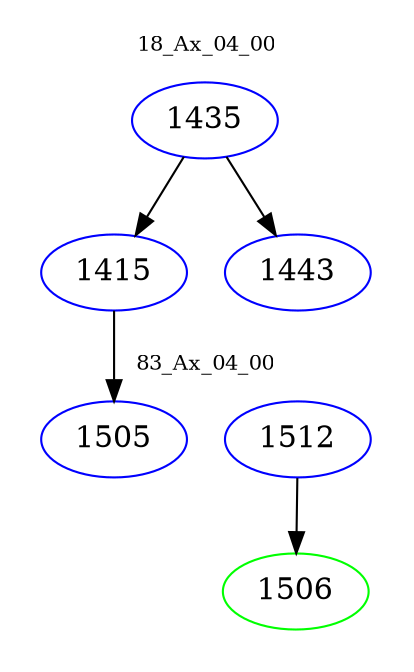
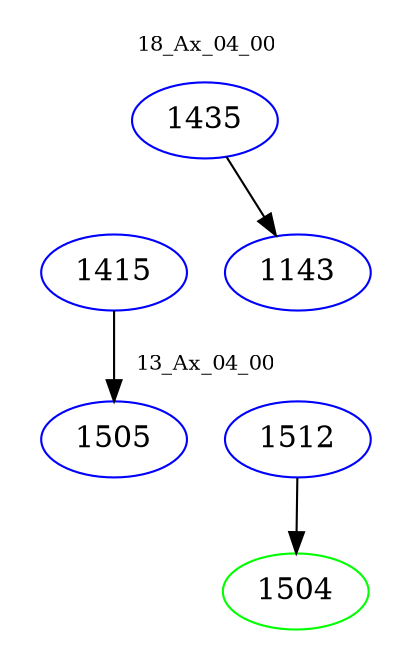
edge "1435" -> "1415": removed
node "1443": label "1443" -> "1143"
cluster "83_Ax_04_00": label "83_Ax_04_00" -> "13_Ax_04_00"
node "1506": label "1506" -> "1504"
